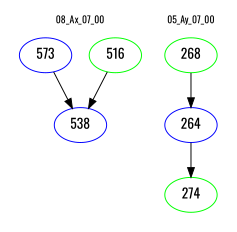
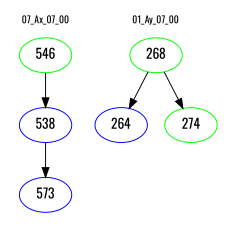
cluster "08_Ax_07_00": label "08_Ax_07_00" -> "07_Ax_07_00"
cluster "05_Ay_07_00": label "05_Ay_07_00" -> "01_Ay_07_00"
node "516": label "516" -> "546"
edge "573" -> "538": reversed
edge "264" -> "274": now "268" -> "274"
